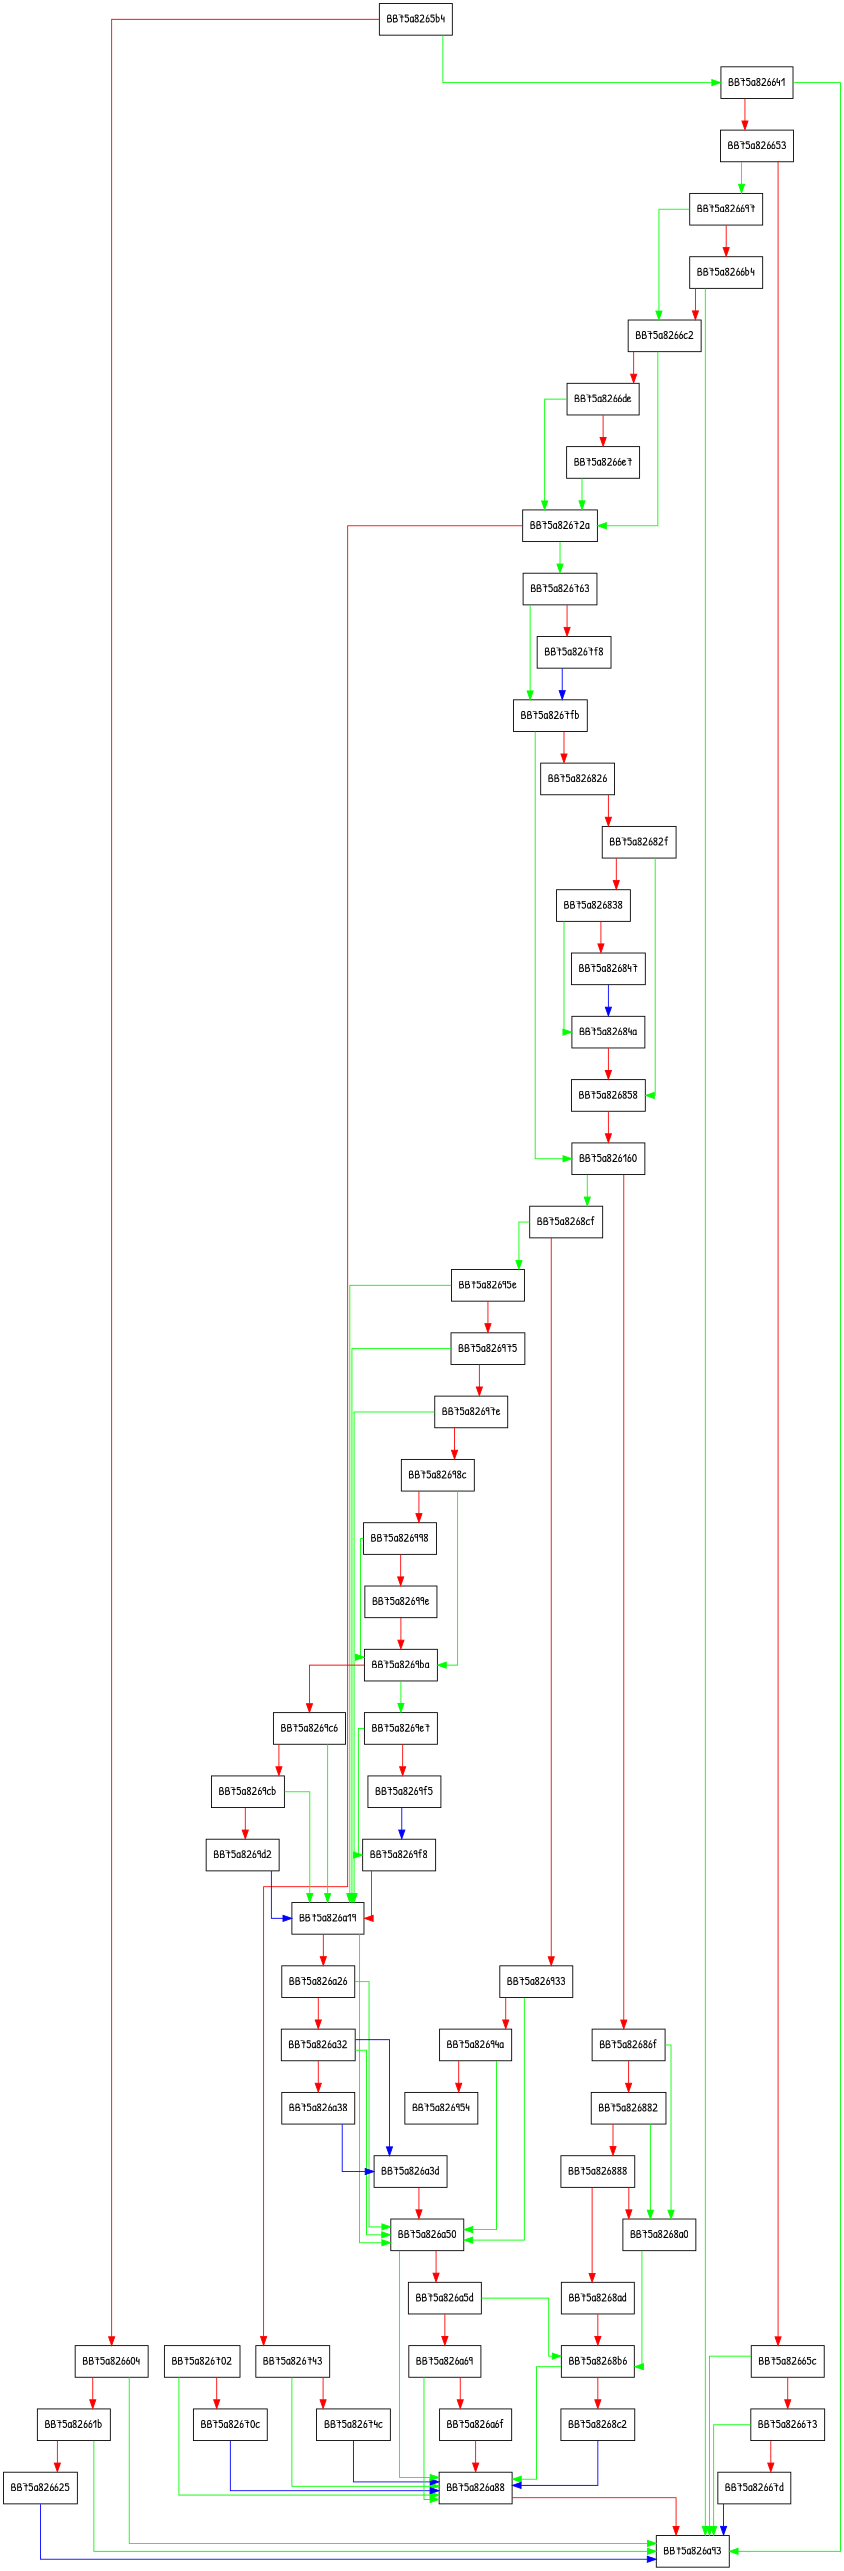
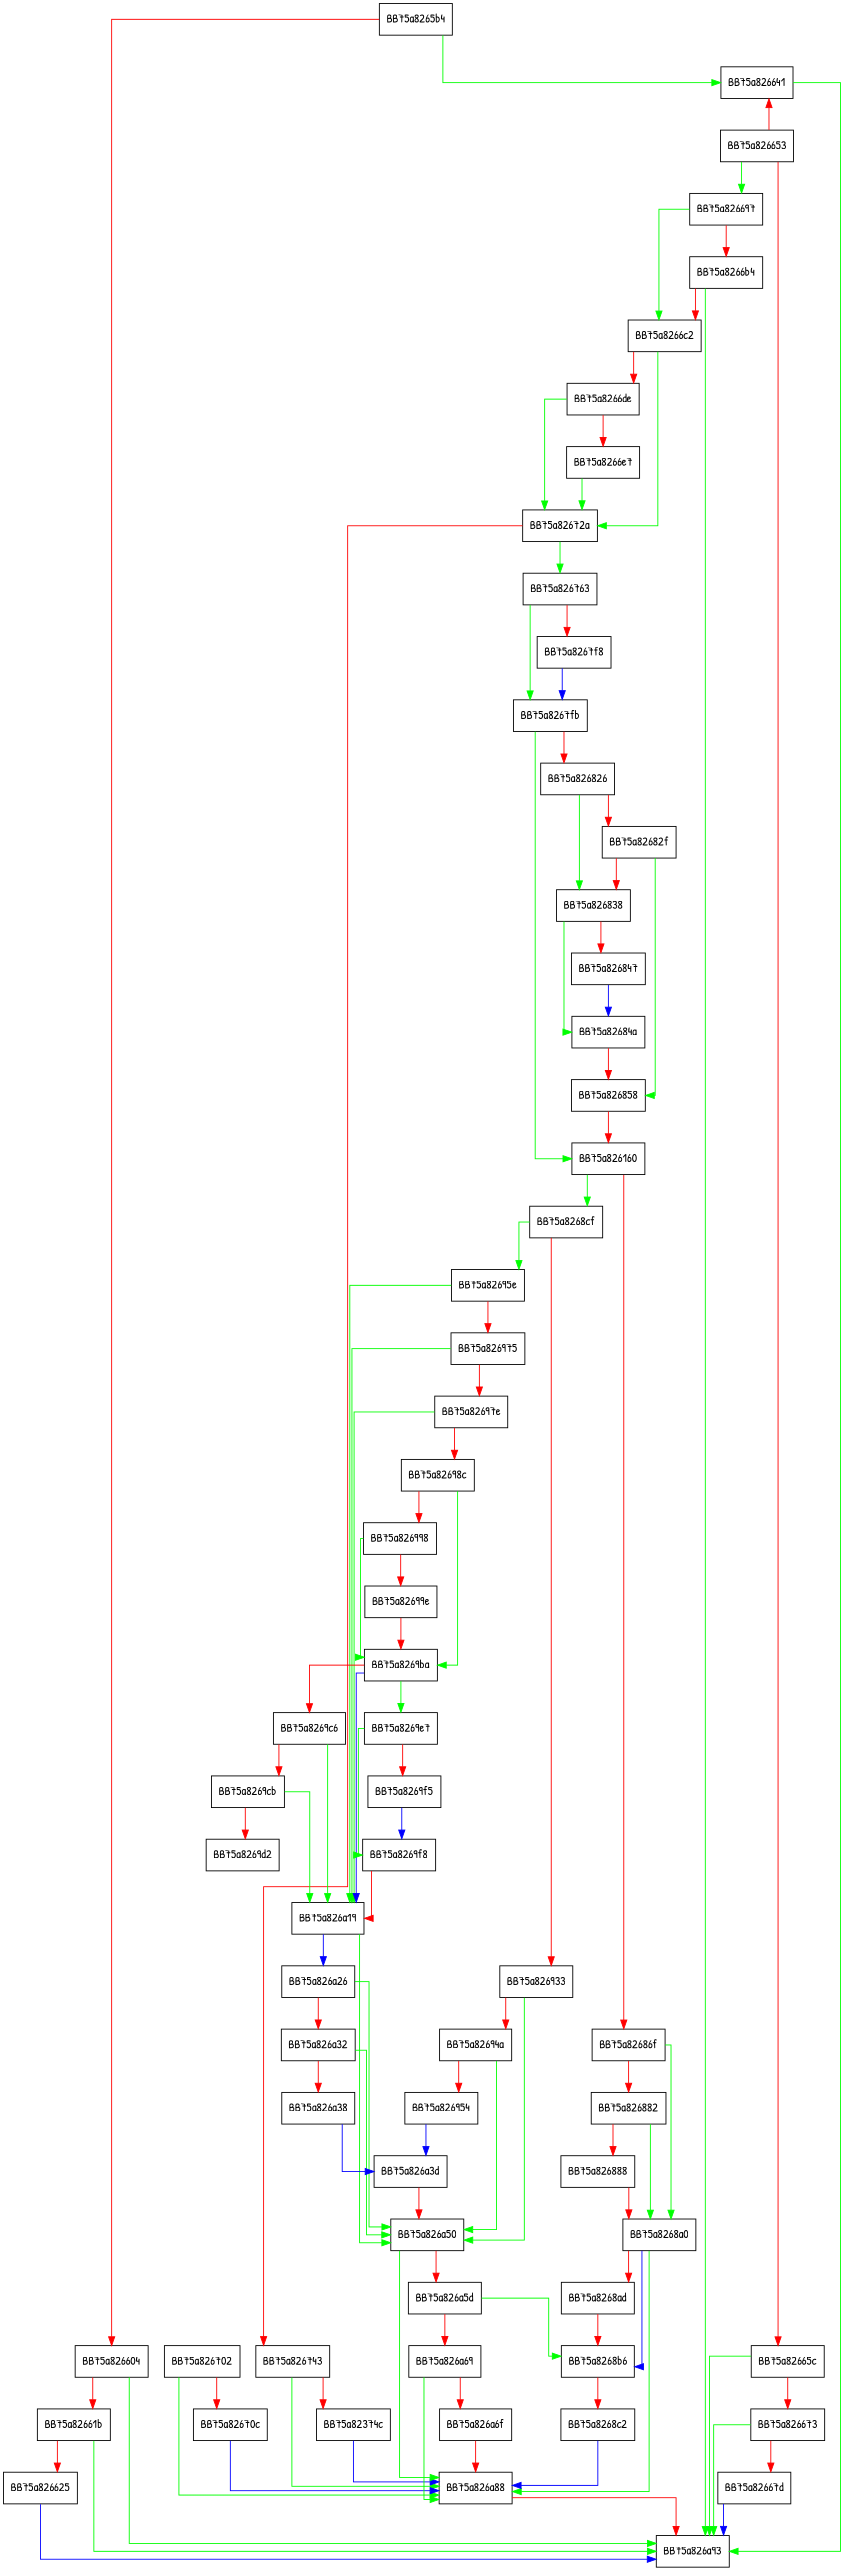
edge "BB75a826641" -> "BB75a826653": reversed
edge "BB75a826826" -> "BB75a826838": added
edge "BB75a8269d2" -> "BB75a826a19": now "BB75a8269ba" -> "BB75a826a19"
edge "BB75a826a19" -> "BB75a826a26": color red -> blue
edge "BB75a826a32" -> "BB75a826a3d": now "BB75a826954" -> "BB75a826a3d"
edge "BB75a826888" -> "BB75a8268ad": now "BB75a8268a0" -> "BB75a8268ad"
edge "BB75a8268a0" -> "BB75a8268b6": color green -> blue
edge "BB75a8268b6" -> "BB75a826a88": now "BB75a8268a0" -> "BB75a826a88"
node "BB75a82674c": label "BB75a82674c" -> "BB75a82374c"
